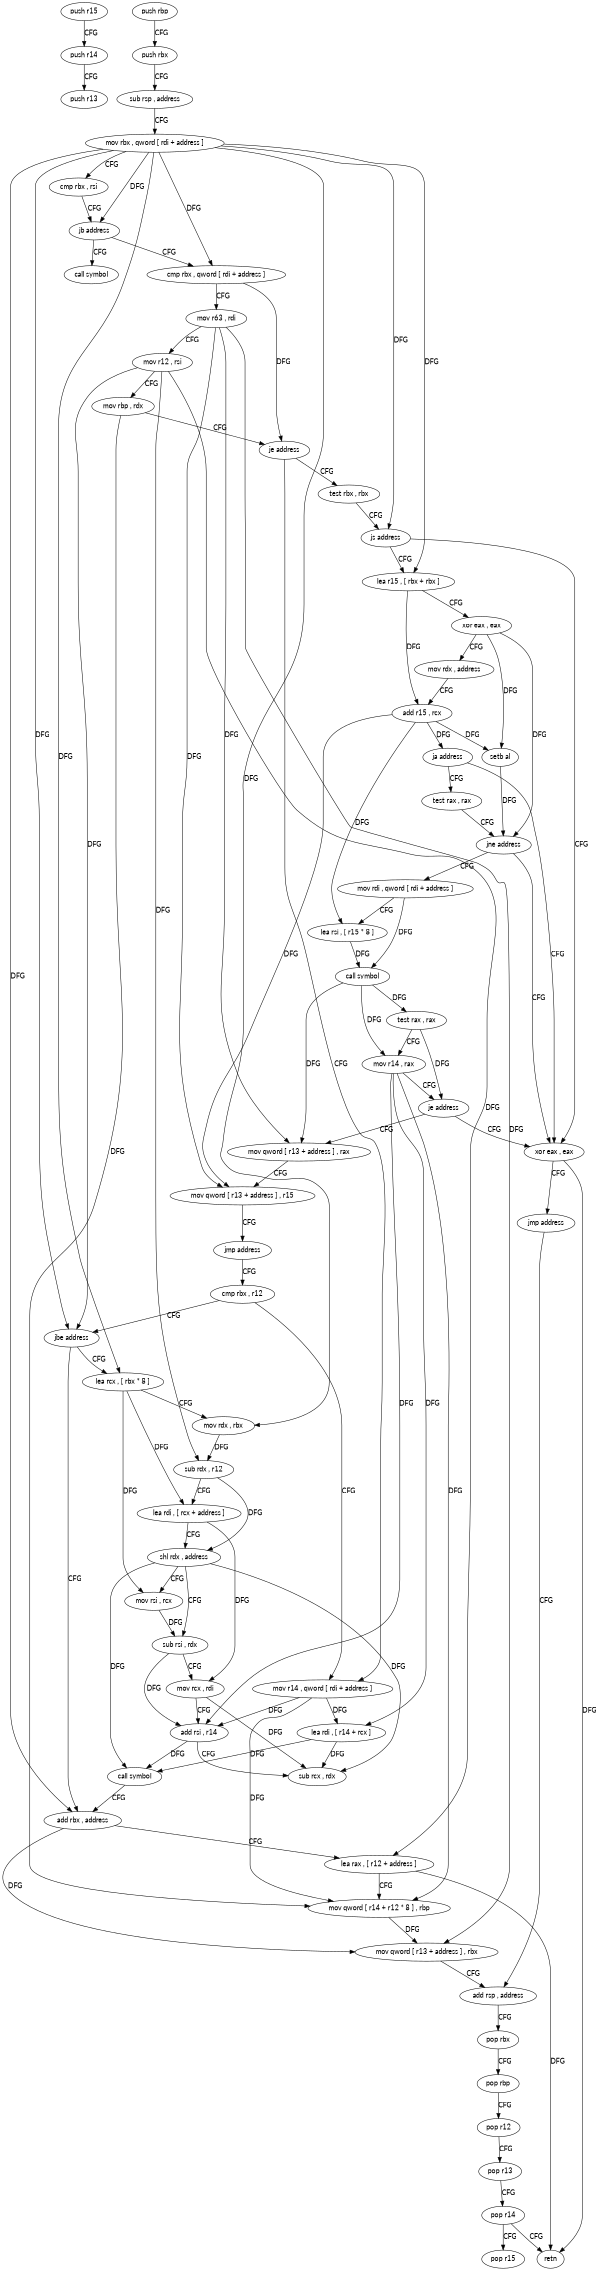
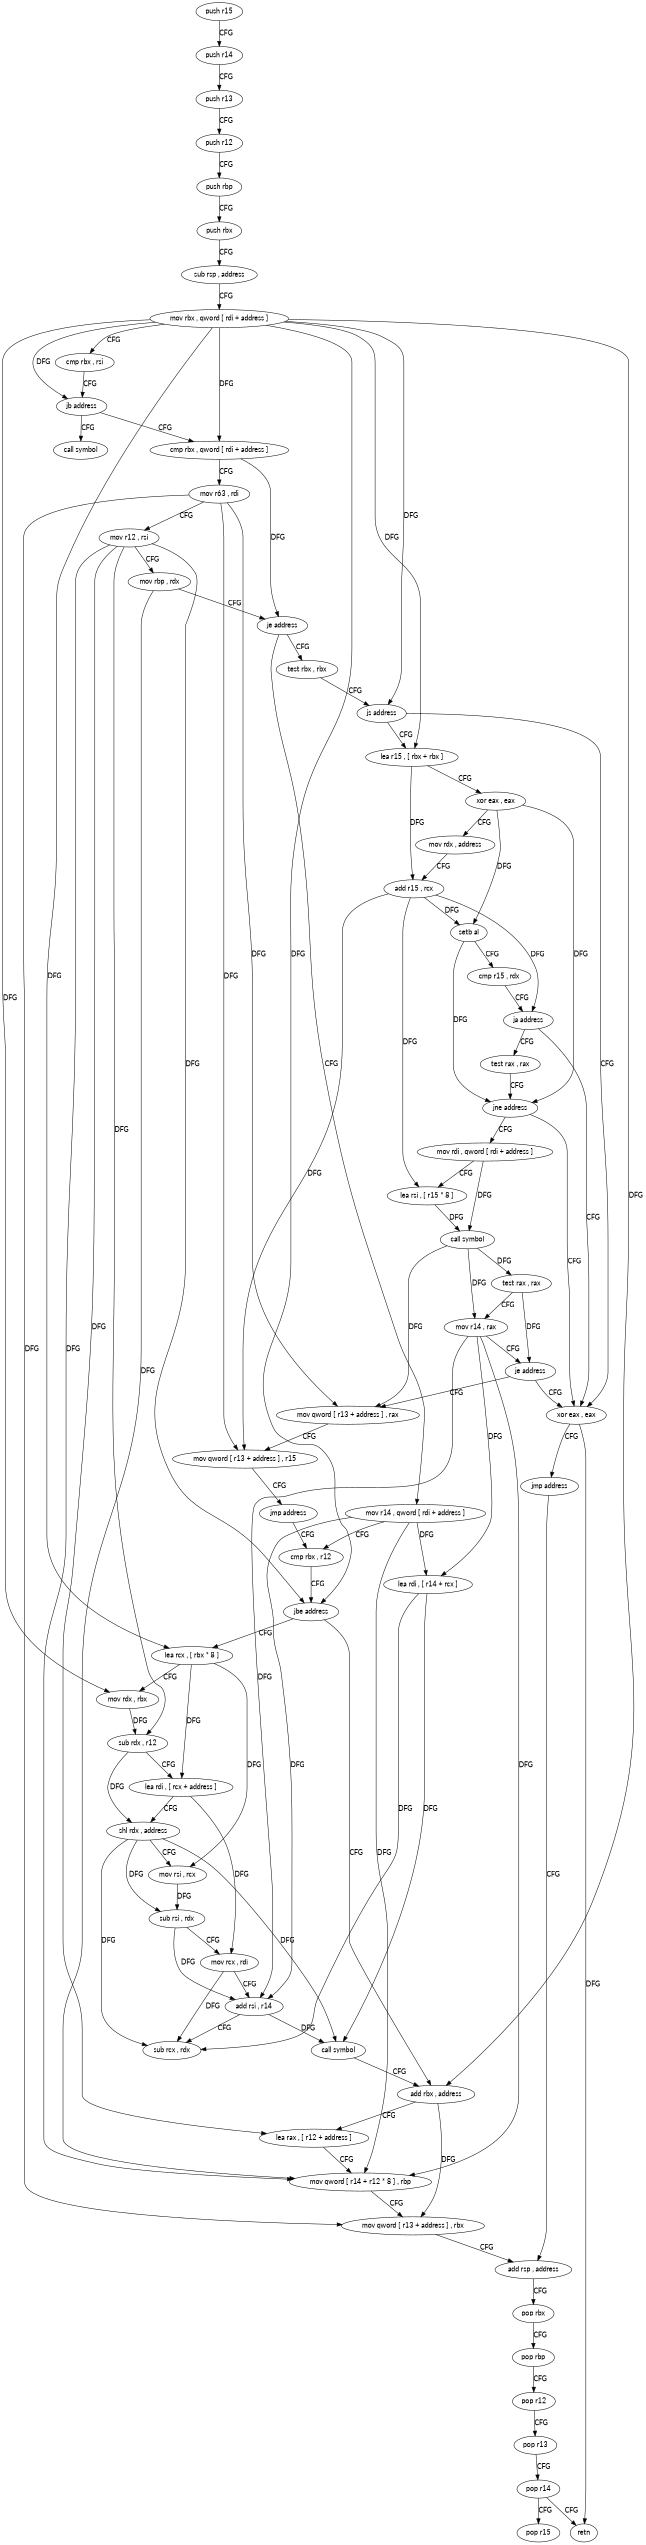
node "push r12": added
node "cmp r15 , rdx": added
edge "mov r12 , rsi" -> "mov qword [ r14 + r12 * 8 ] , rbp": added, label "DFG"
edge "cmp rbx , r12" -> "mov r14 , qword [ rdi + address ]": reversed
edge "shl rdx , address" -> "sub rsi , rdx": label "CFG" -> "DFG"
edge "mov qword [ r14 + r12 * 8 ] , rbp" -> "mov qword [ r13 + address ] , rbx": label "DFG" -> "CFG"
edge "lea rax , [ r12 + address ]" -> "retn": removed, label "DFG"
